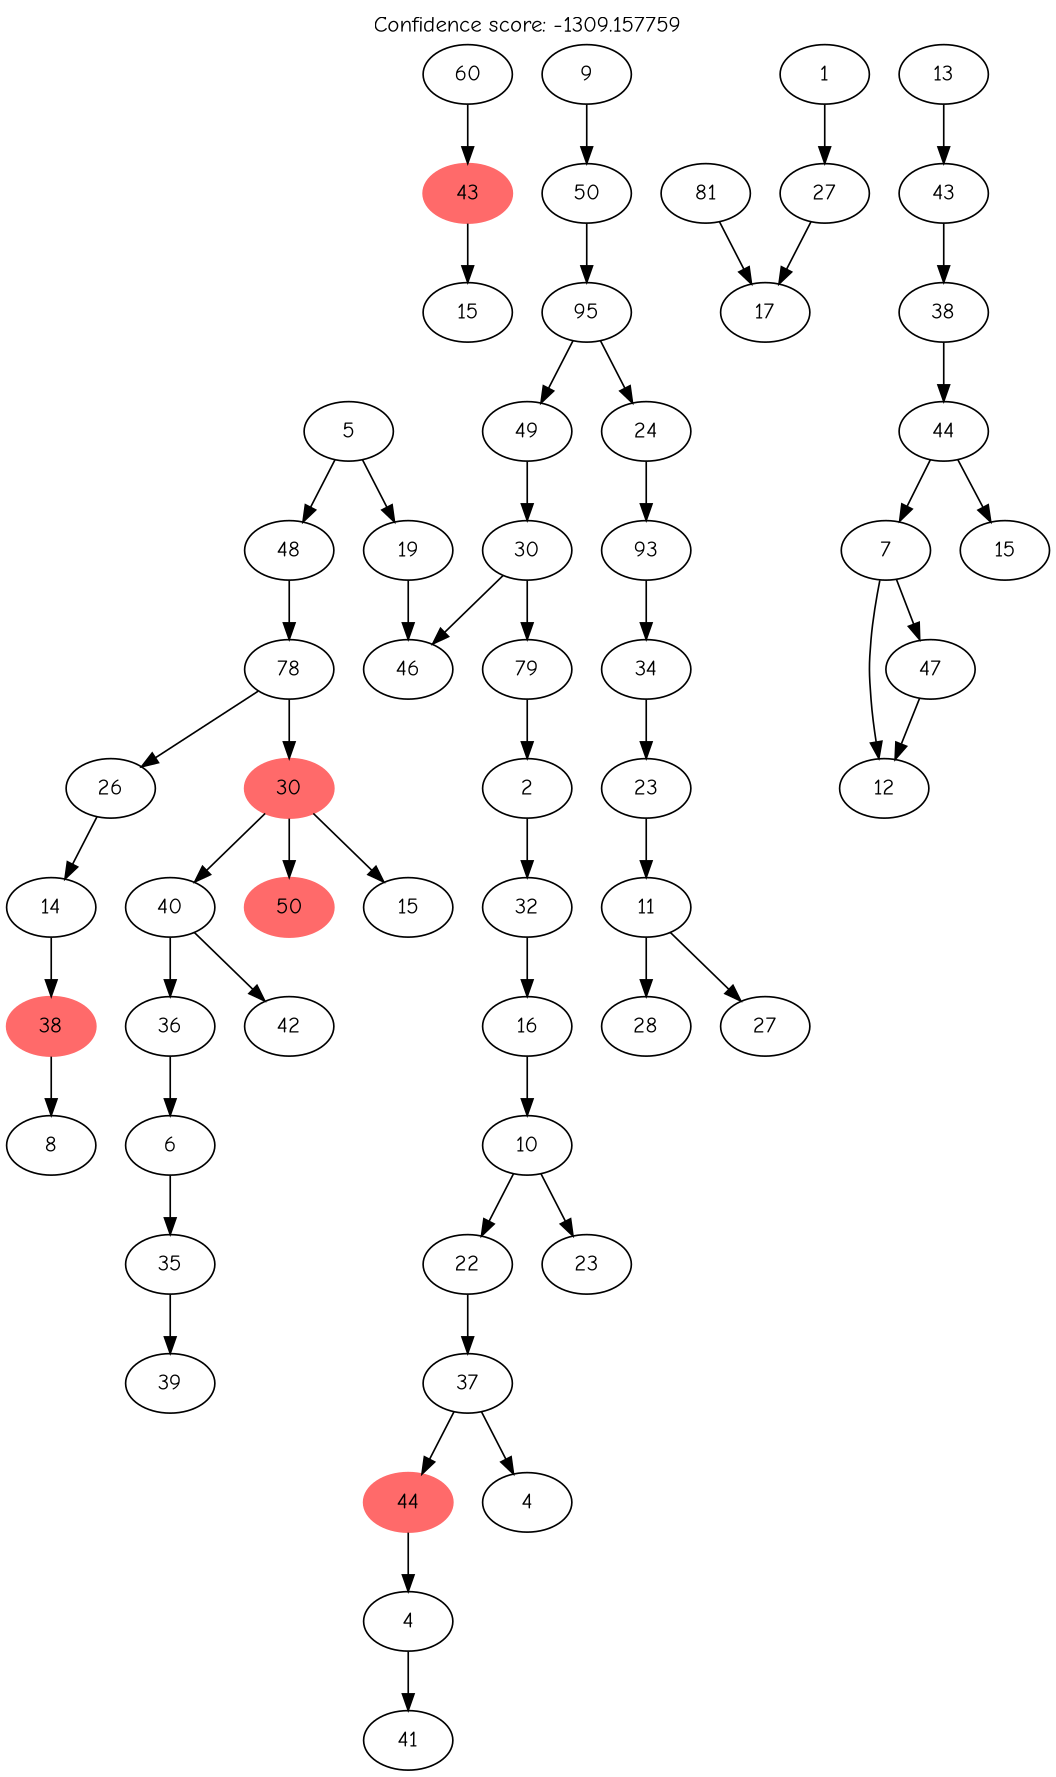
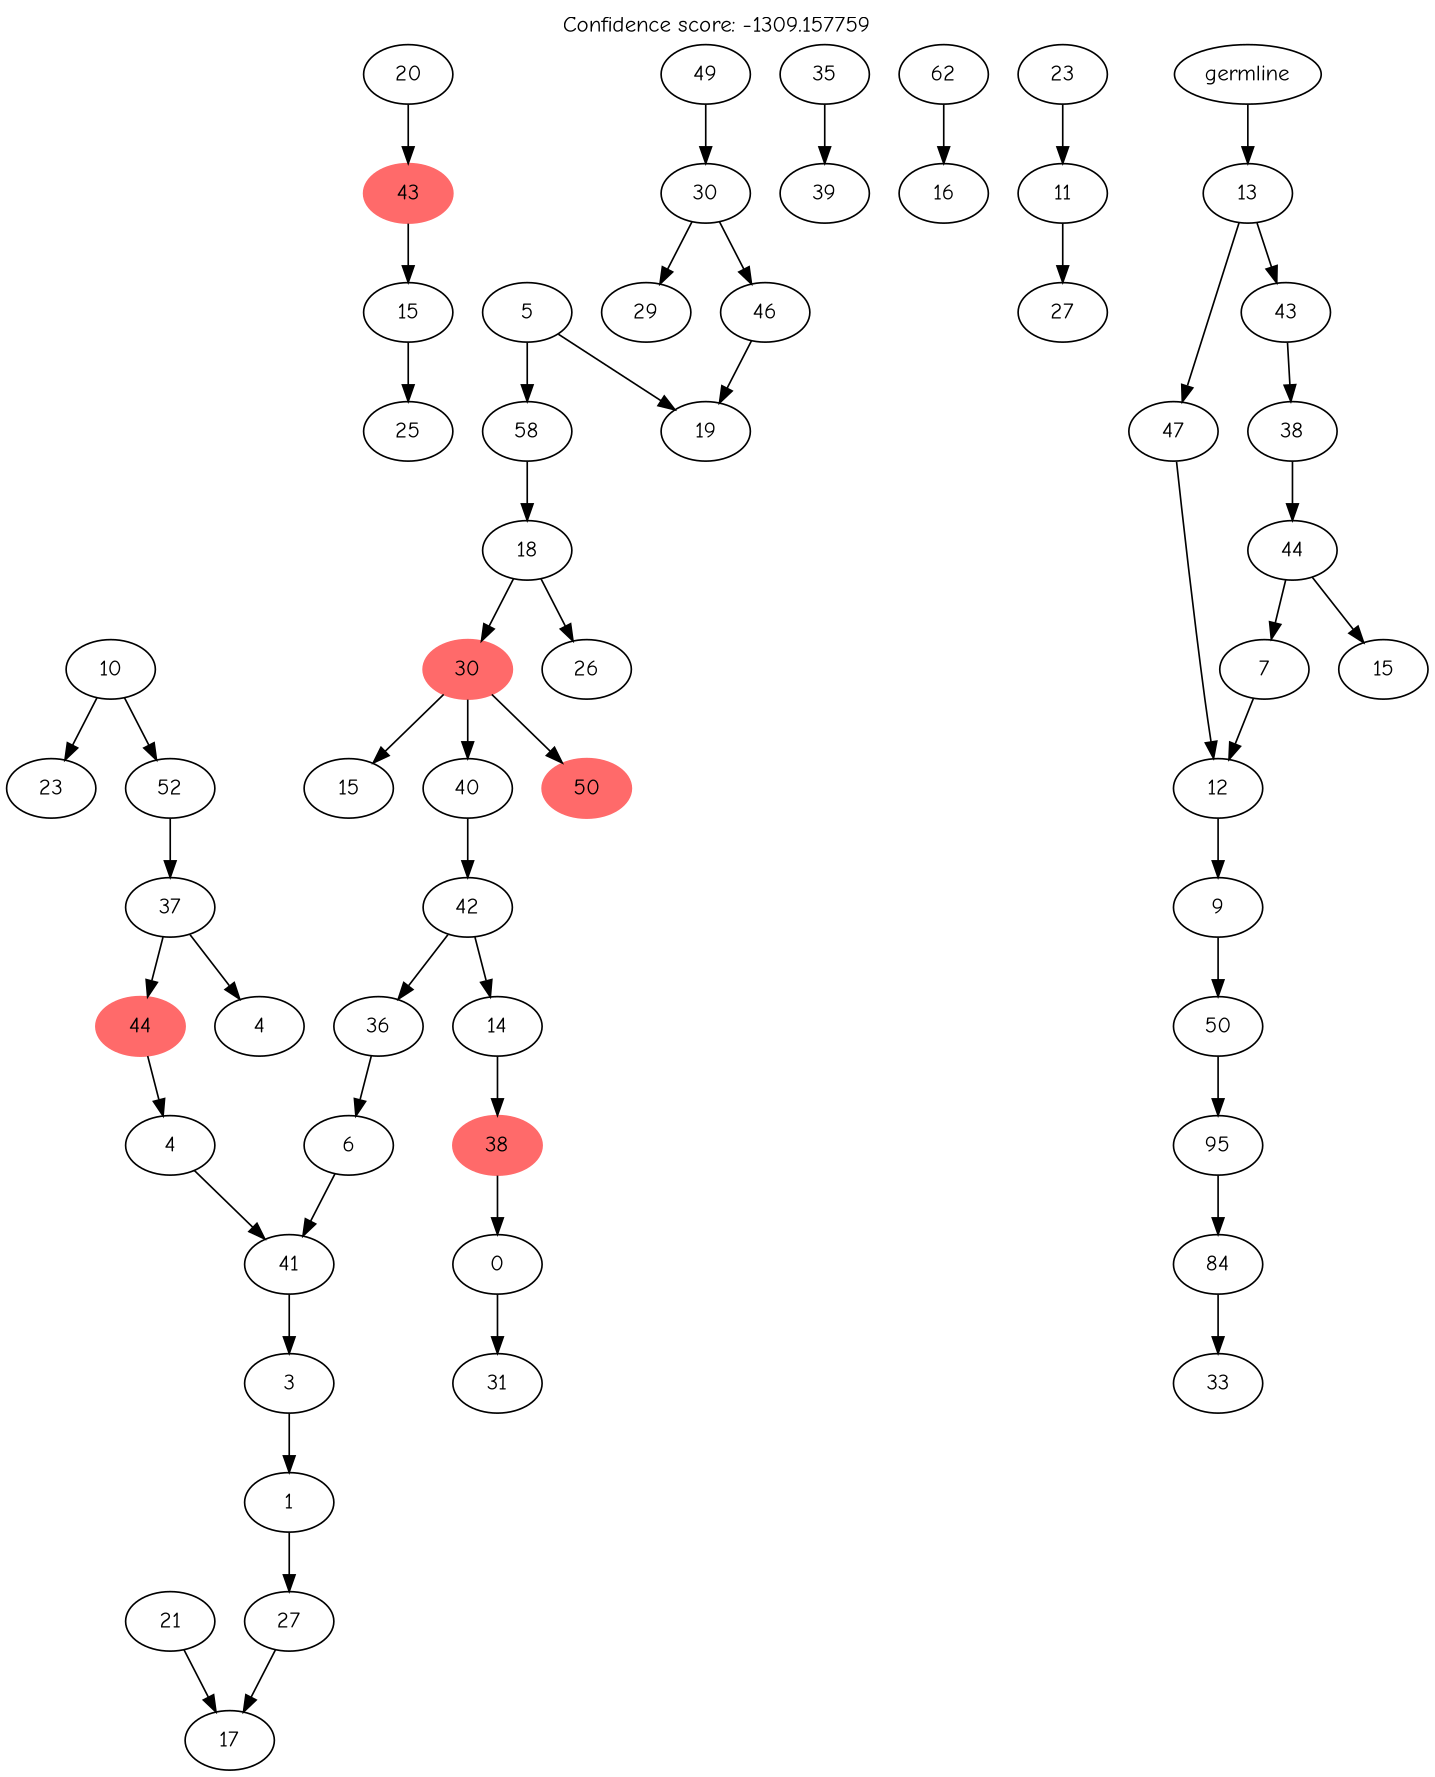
node "60": label "60" -> "20"
node "germline": added
node "81": label "81" -> "21"
edge "95" -> "49": removed
node "25": added
node "24": label "24" -> "84"
node "48": label "48" -> "58"
node "93": label "93" -> "33"
edge "19" -> "46": reversed
edge "7" -> "47": now "13" -> "47"
node "78": label "78" -> "18"
node "79": label "79" -> "29"
node "34": removed
node "2": removed
edge "26" -> "14": now "42" -> "14"
edge "12" -> "9": added
node "32": label "32" -> "62"
edge "40" -> "36": now "42" -> "36"
node "28": removed
edge "16" -> "10": removed
node "8": label "8" -> "0"
edge "6" -> "35": now "6" -> "41"
node "22": label "22" -> "52"
node "3": added
node "31": added
